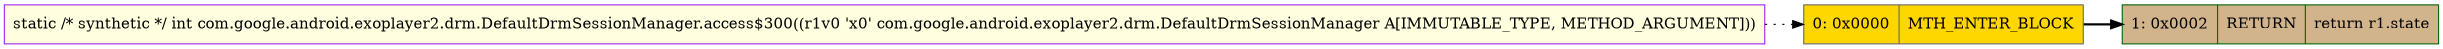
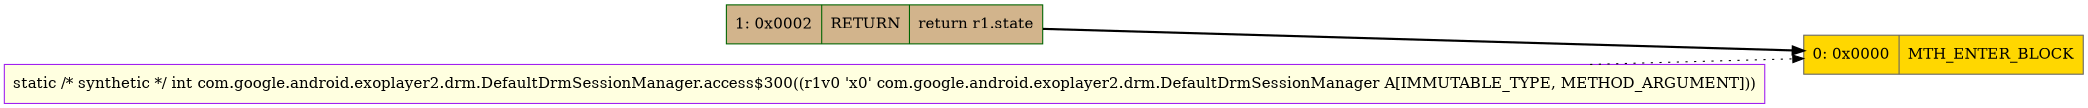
edge "0: 0x0000" -> "1: 0x0002": reversed
